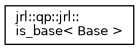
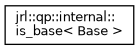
node "jrl::qp::jrl:: is_base< Base >": label "jrl::qp::jrl:: is_base< Base >" -> "jrl::qp::internal:: is_base< Base >"
